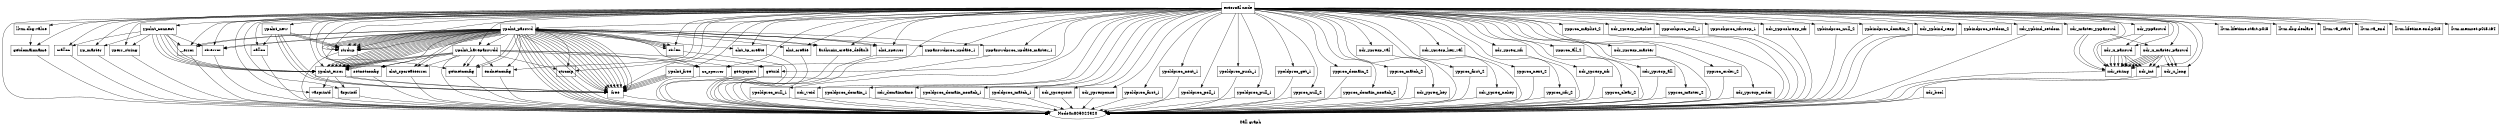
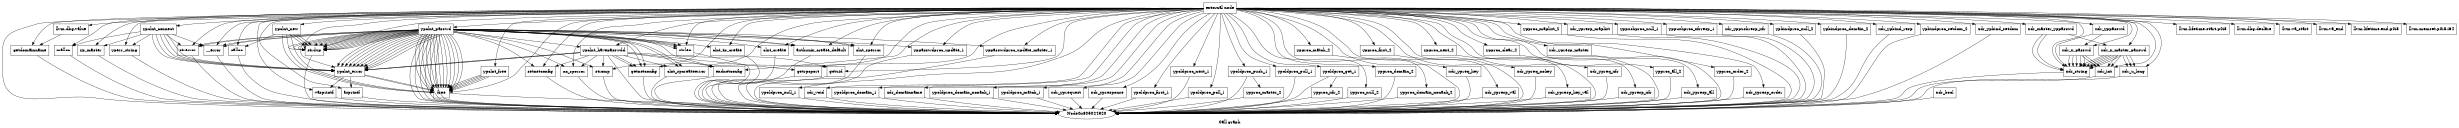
edge "external node" -> "ypproc_xfr_2": now "ypoldproc_get_1" -> "ypproc_xfr_2"
edge "external node" -> "ypproc_master_2": now "ypoldproc_push_1" -> "ypproc_master_2"
